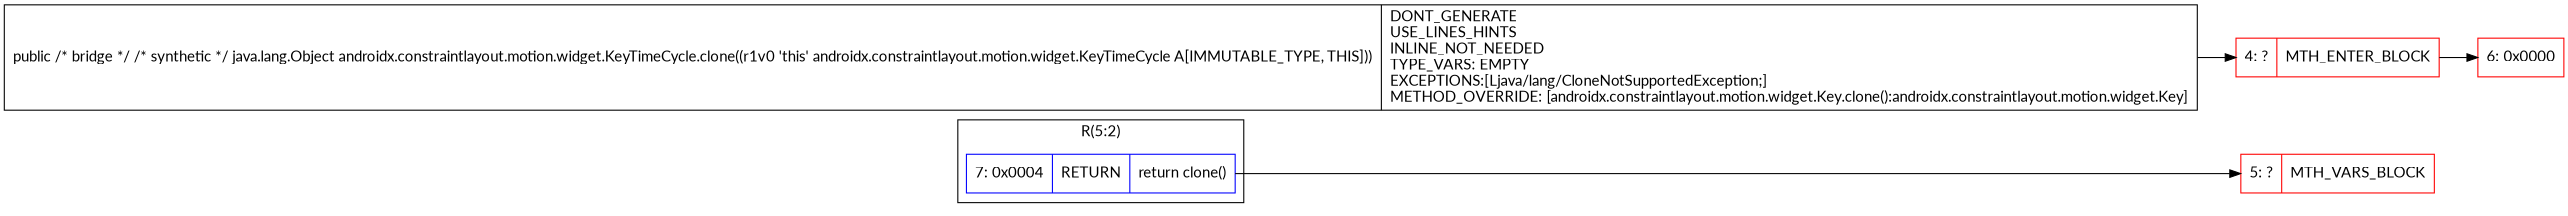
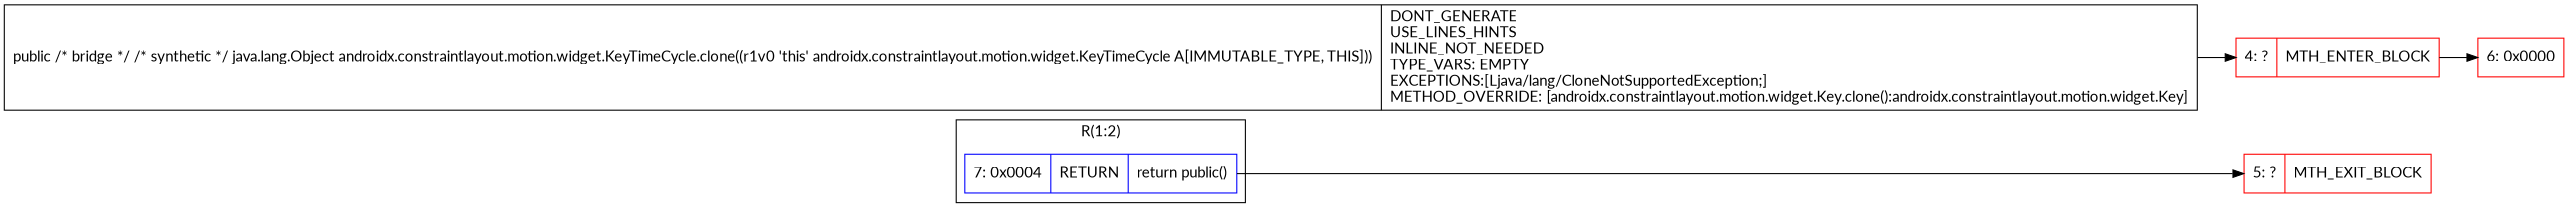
cluster "R(5:2)": label "R(5:2)" -> "R(1:2)"
node "7: 0x0004": text "return clone()" -> "return public()"
node "5: ?": text "MTH_VARS_BLOCK" -> "MTH_EXIT_BLOCK"
